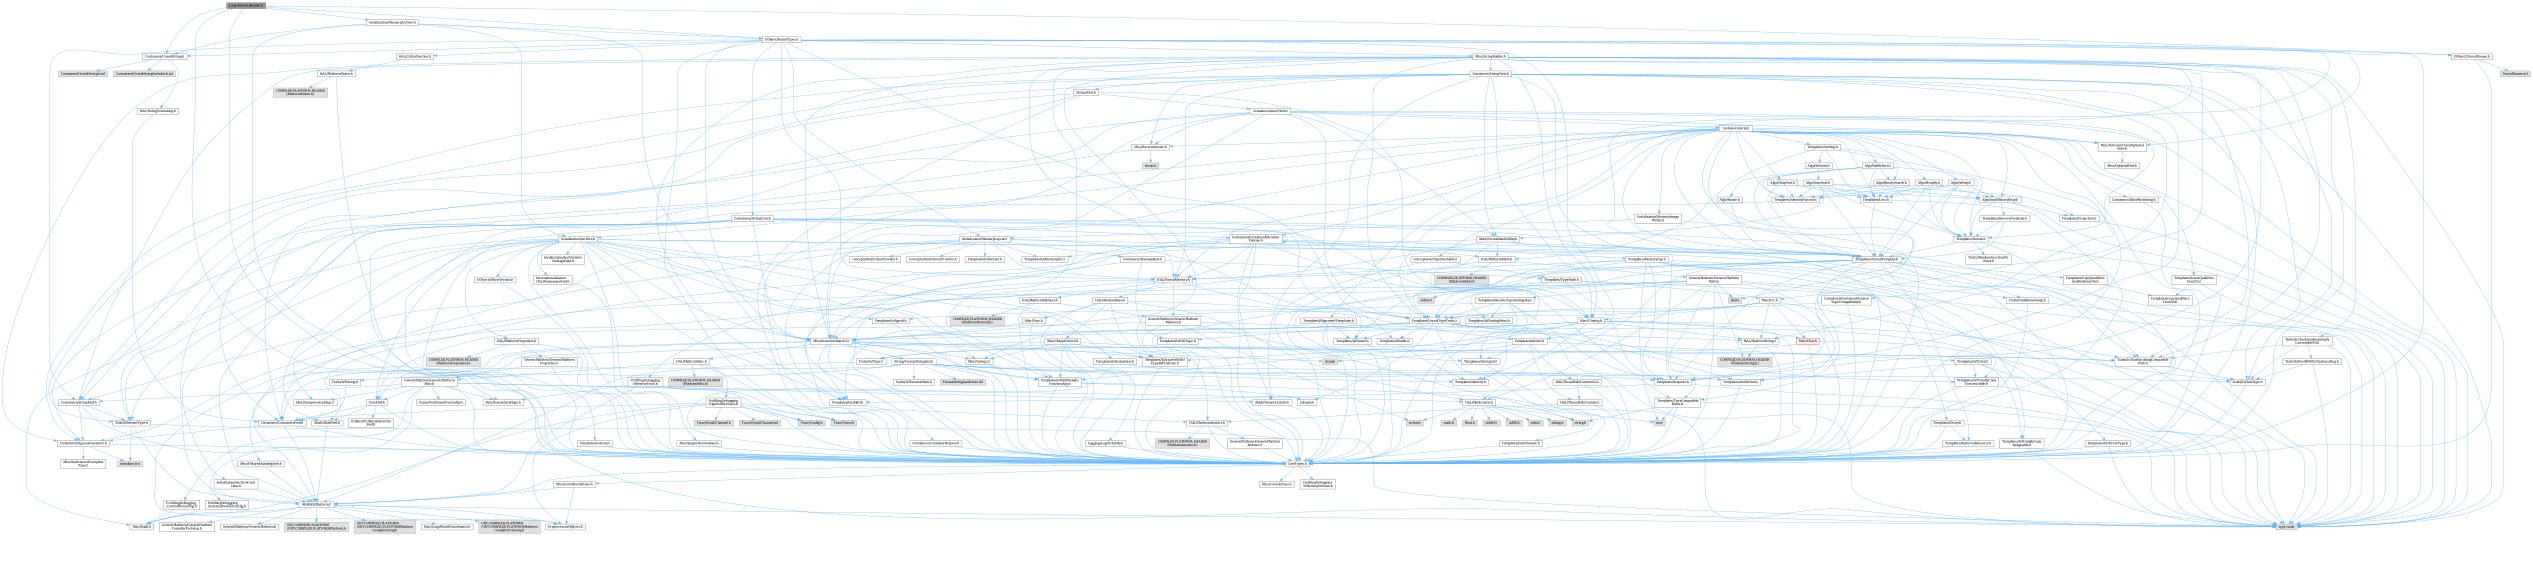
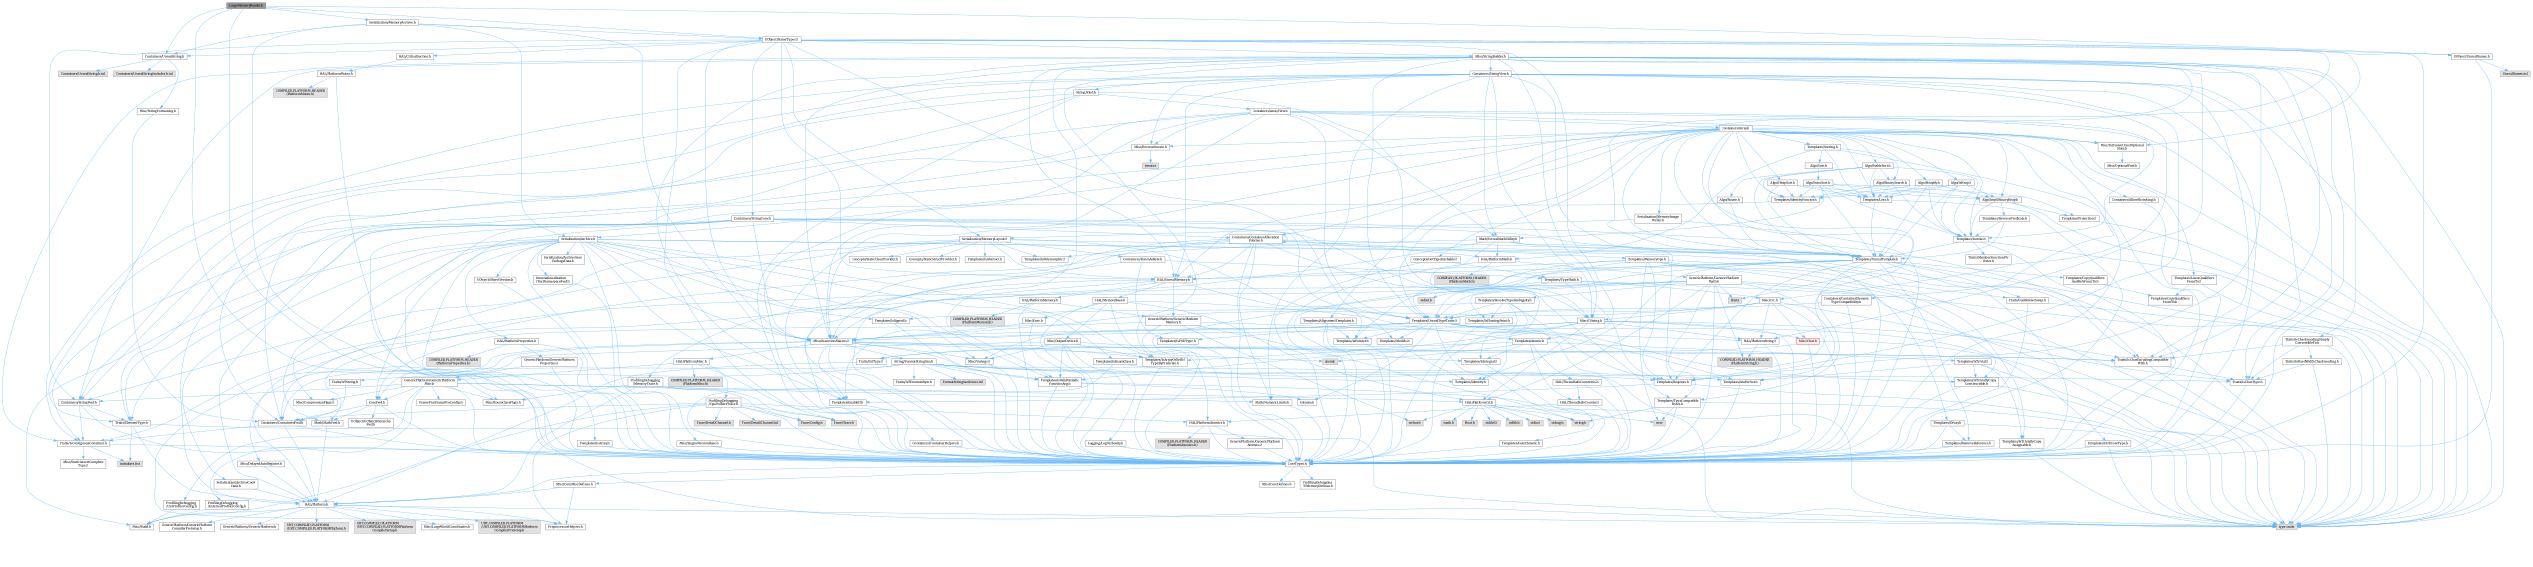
node "Algo/IsEnum.h": label "Algo/IsEnum.h" -> "Algo/Sort.h"
node "HEADER/Platform.h": label "HEADER/Platform.h" -> "HAL/Platform.h"
